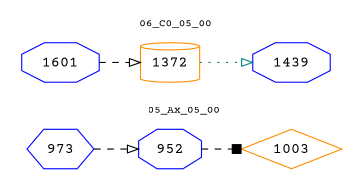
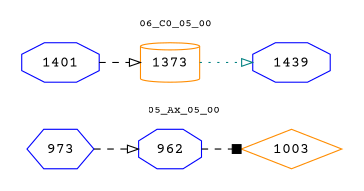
node "1601": label "1601" -> "1401"
node "1372": label "1372" -> "1373"
node "952": label "952" -> "962"
